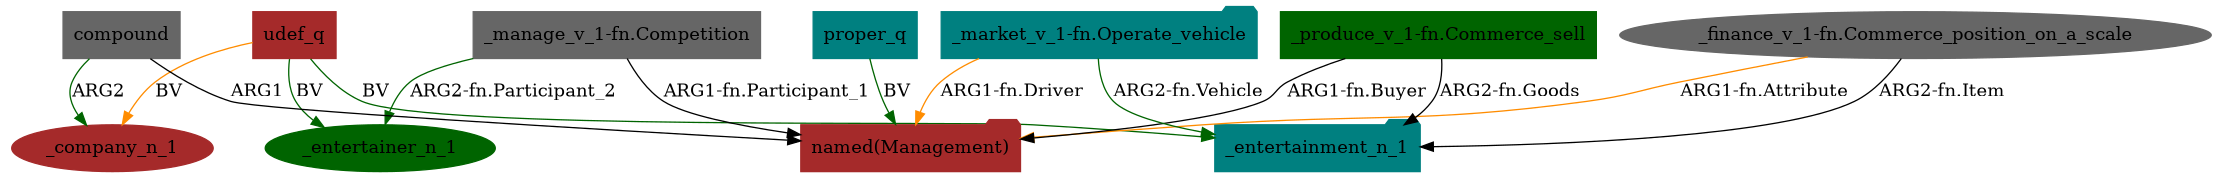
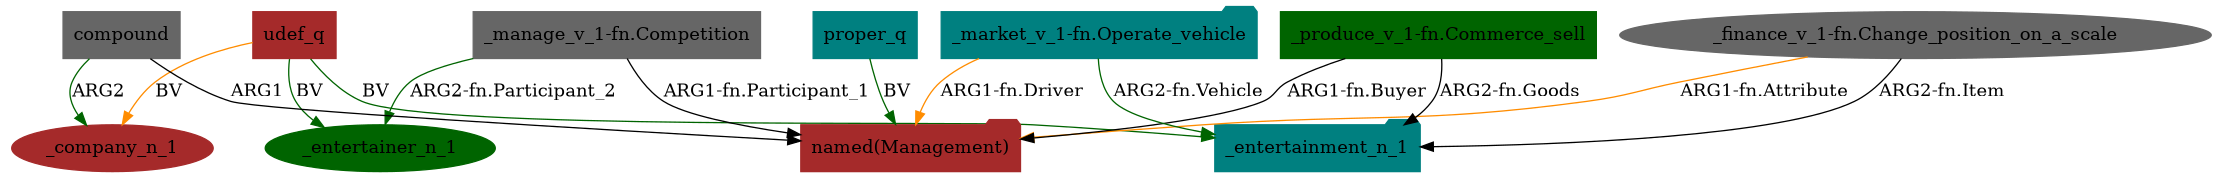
node "_finance_v_1-fn.Commerce_position_on_a_scale": label "_finance_v_1-fn.Commerce_position_on_a_scale" -> "_finance_v_1-fn.Change_position_on_a_scale"
